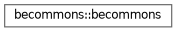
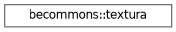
node "becommons::becommons": label "becommons::becommons" -> "becommons::textura"
